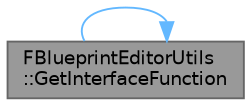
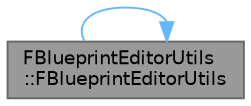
node "FBlueprintEditorUtils ::GetInterfaceFunction": label "FBlueprintEditorUtils ::GetInterfaceFunction" -> "FBlueprintEditorUtils ::FBlueprintEditorUtils"
